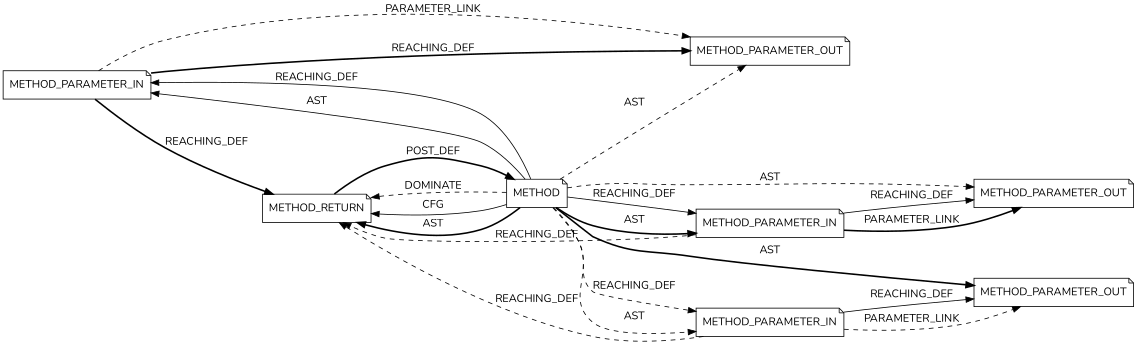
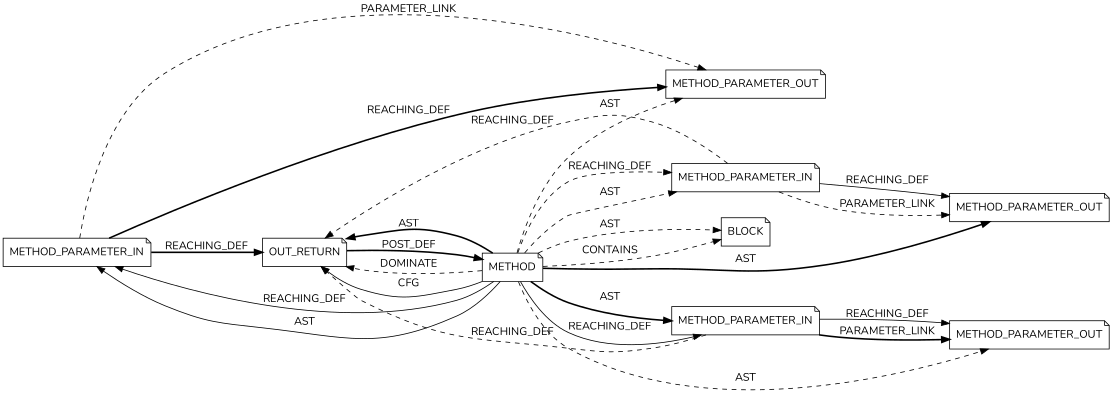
node "METHOD_RETURN": label "METHOD_RETURN" -> "OUT_RETURN"
node "BLOCK": added
